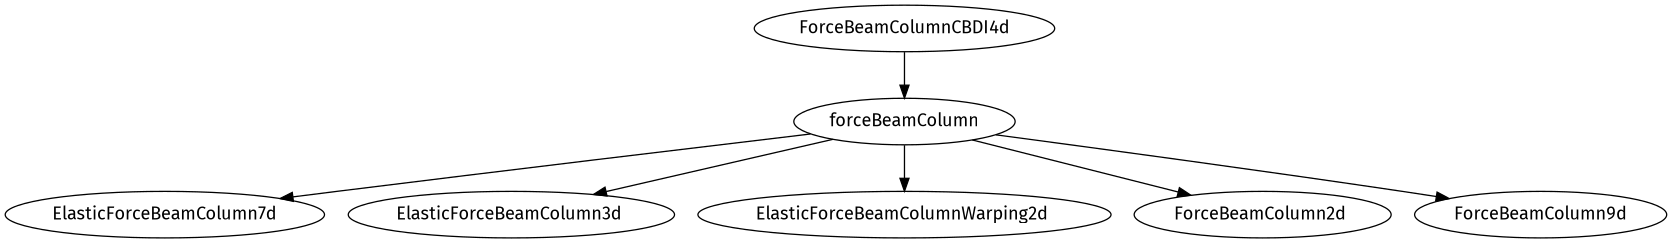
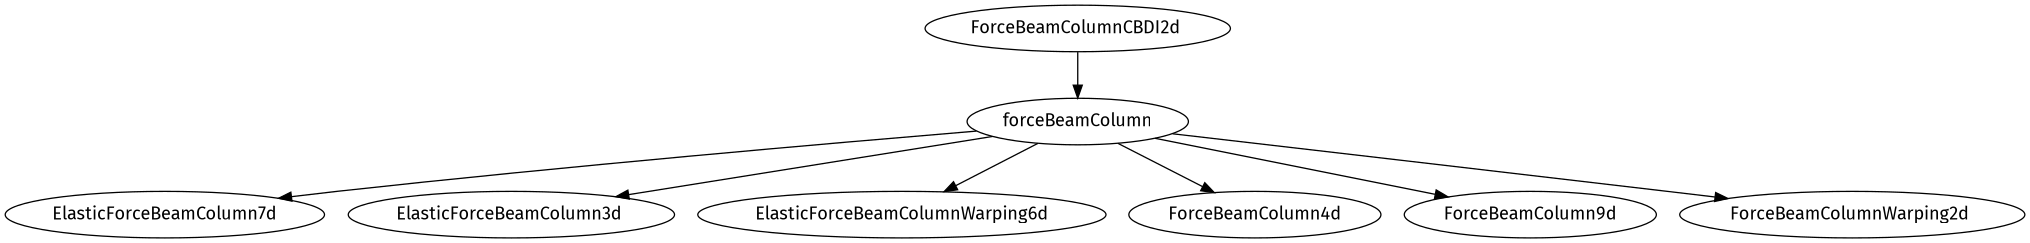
node "ForceBeamColumnCBDI4d": label "ForceBeamColumnCBDI4d" -> "ForceBeamColumnCBDI2d"
node "ElasticForceBeamColumnWarping2d": label "ElasticForceBeamColumnWarping2d" -> "ElasticForceBeamColumnWarping6d"
node "ForceBeamColumn2d": label "ForceBeamColumn2d" -> "ForceBeamColumn4d"
node "ForceBeamColumnWarping2d": added
